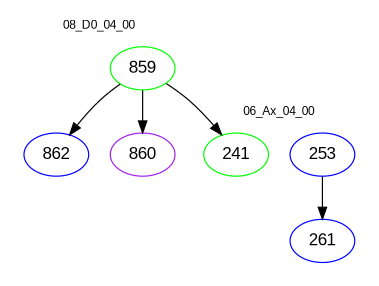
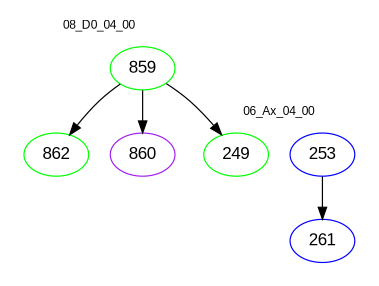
node "862": color blue -> green
node "241": label "241" -> "249"
